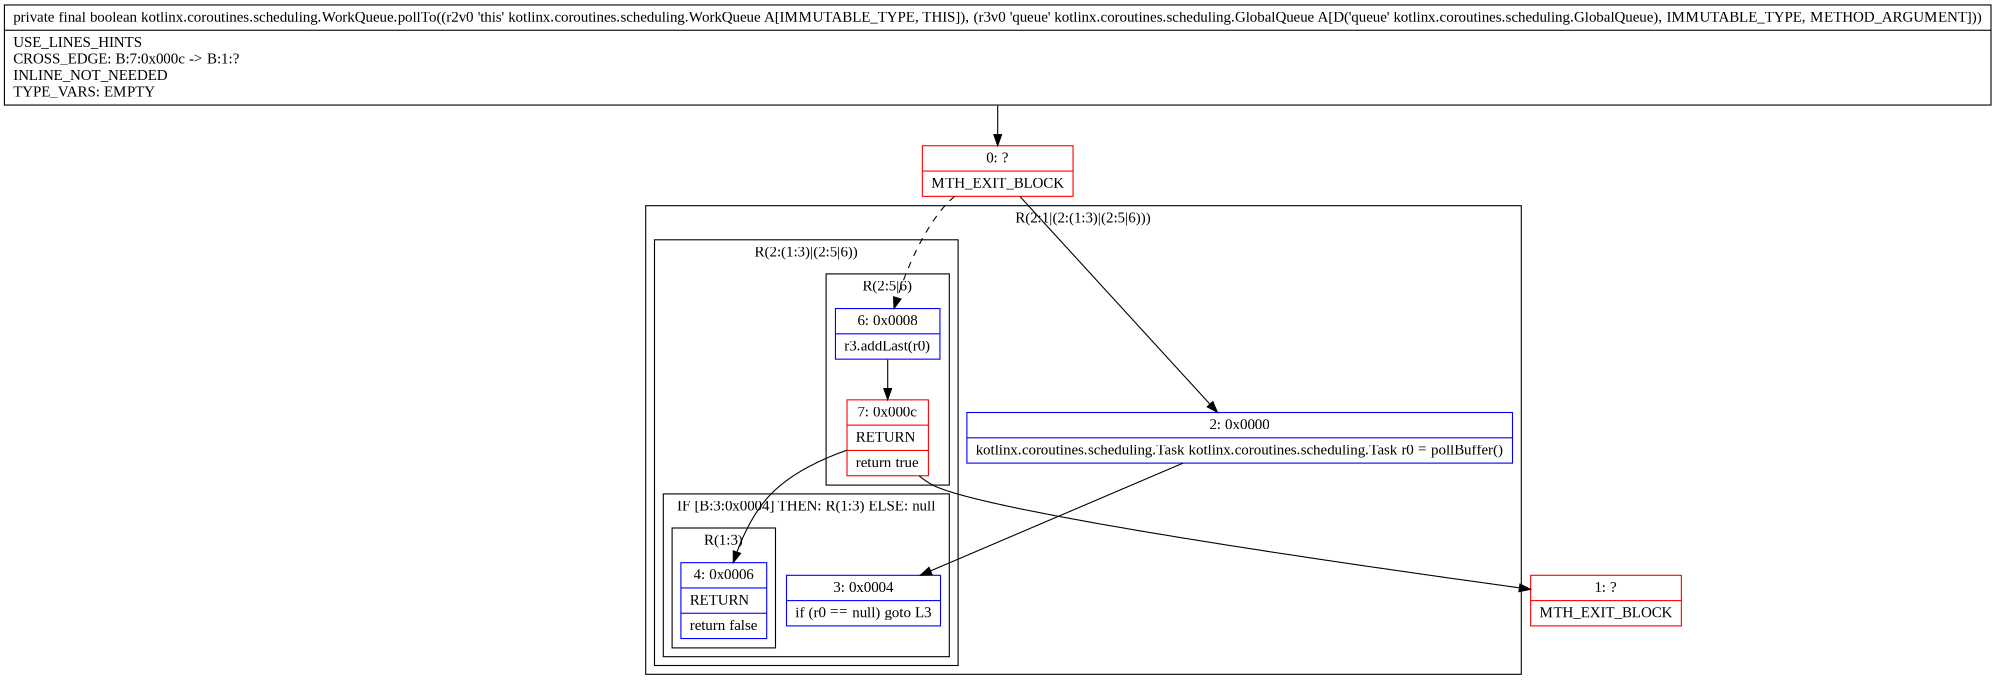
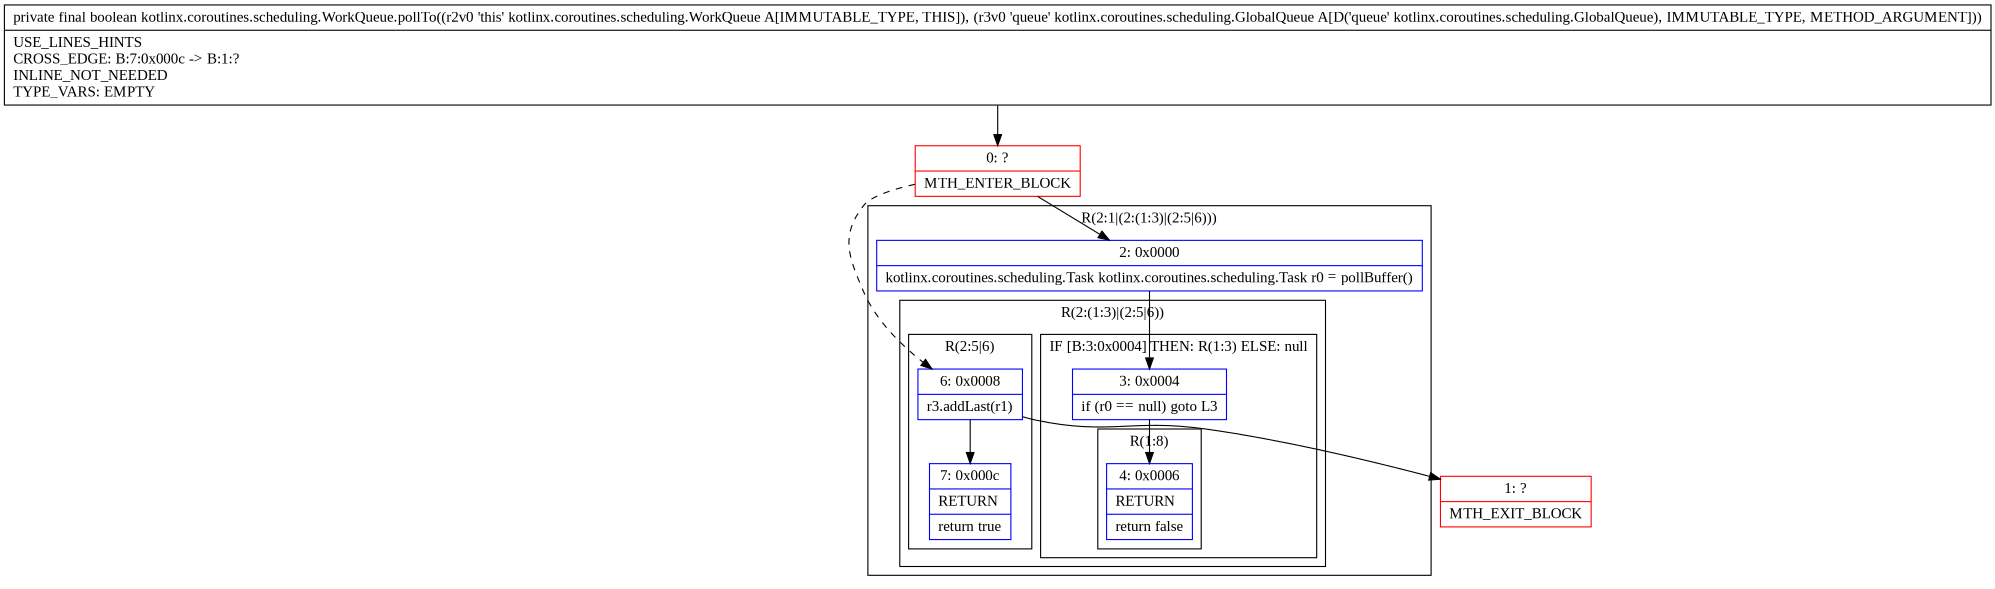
node "0: ?": text "MTH_EXIT_BLOCK" -> "MTH_ENTER_BLOCK"
node "6: 0x0008": text "r3.addLast(r0)" -> "r3.addLast(r1)"
node "7: 0x000c": color red -> blue
edge "7: 0x000c" -> "4: 0x0006": now "3: 0x0004" -> "4: 0x0006"
cluster "R(1:3)": label "R(1:3)" -> "R(1:8)"
edge "7: 0x000c" -> "1: ?": now "6: 0x0008" -> "1: ?"
